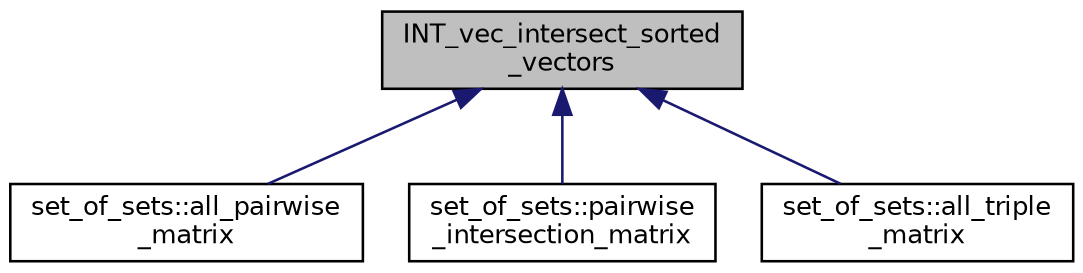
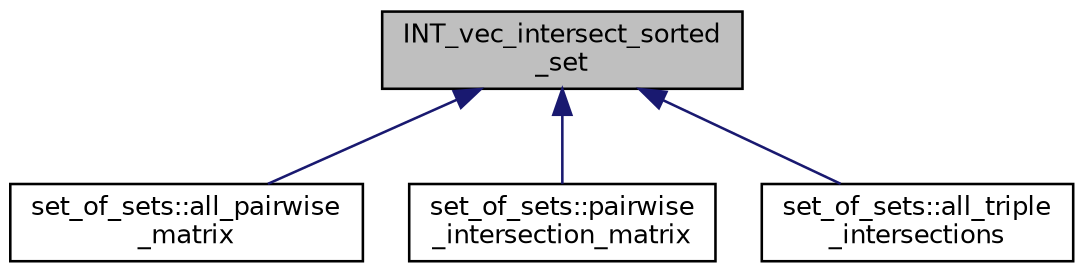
node "INT_vec_intersect_sorted _vectors": label "INT_vec_intersect_sorted _vectors" -> "INT_vec_intersect_sorted _set"
node "set_of_sets::all_triple _matrix": label "set_of_sets::all_triple _matrix" -> "set_of_sets::all_triple _intersections"
